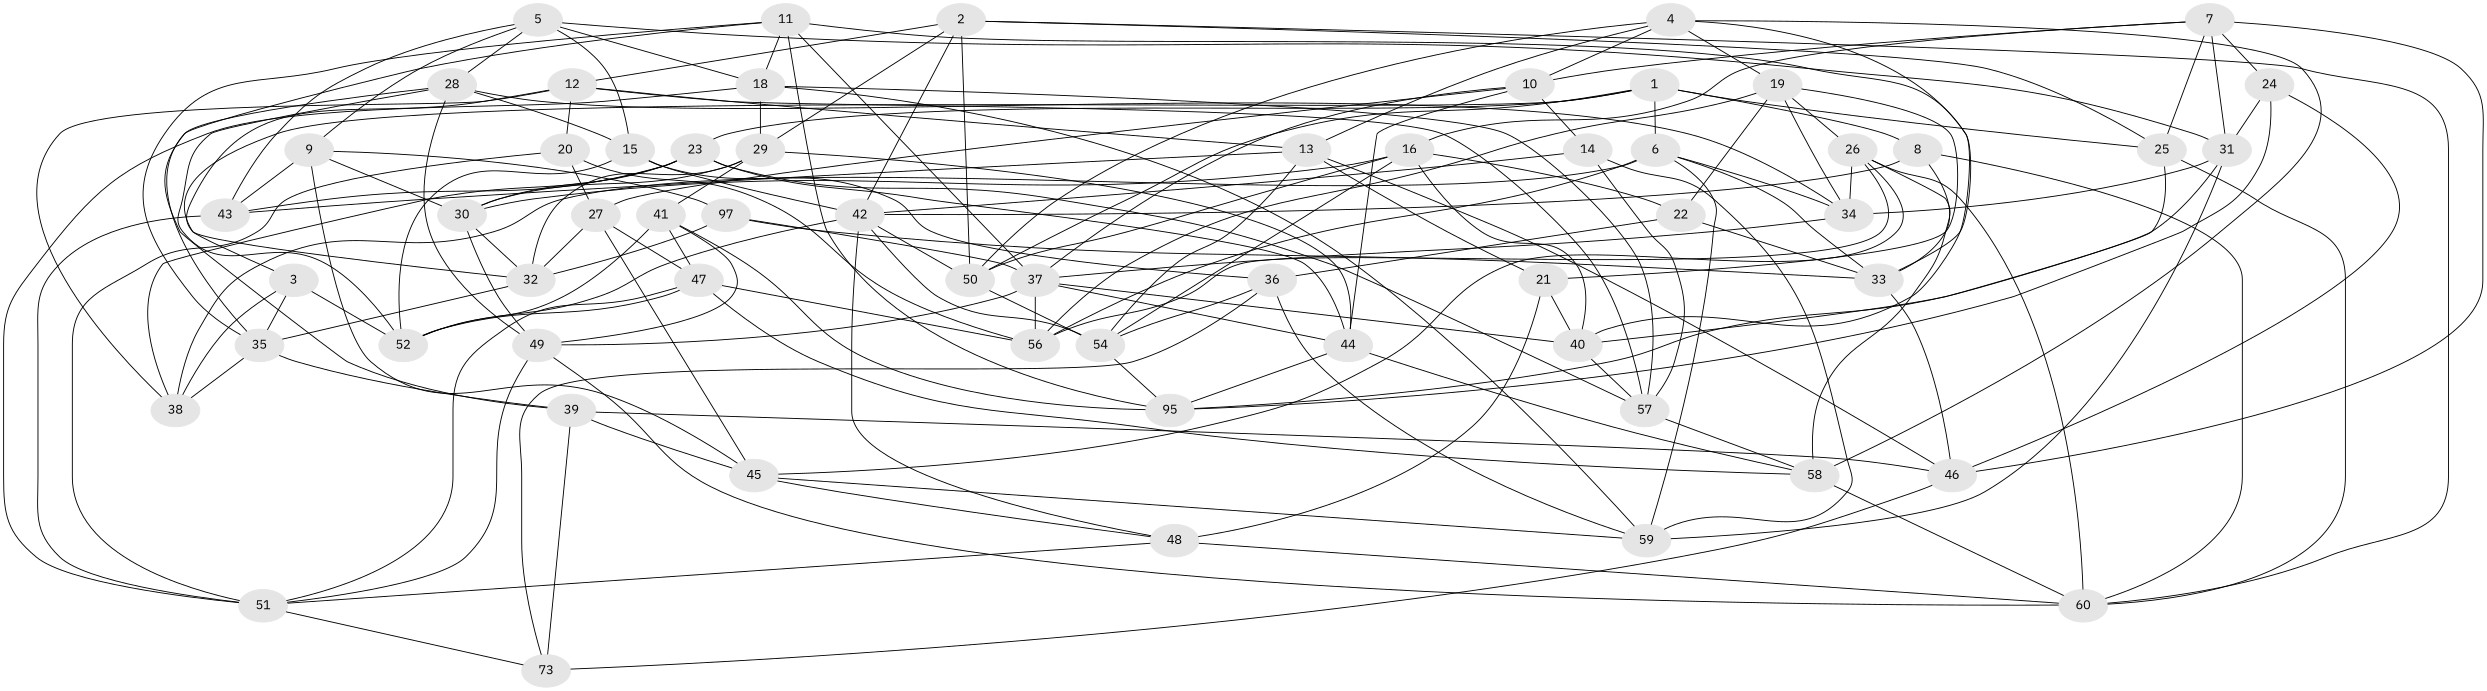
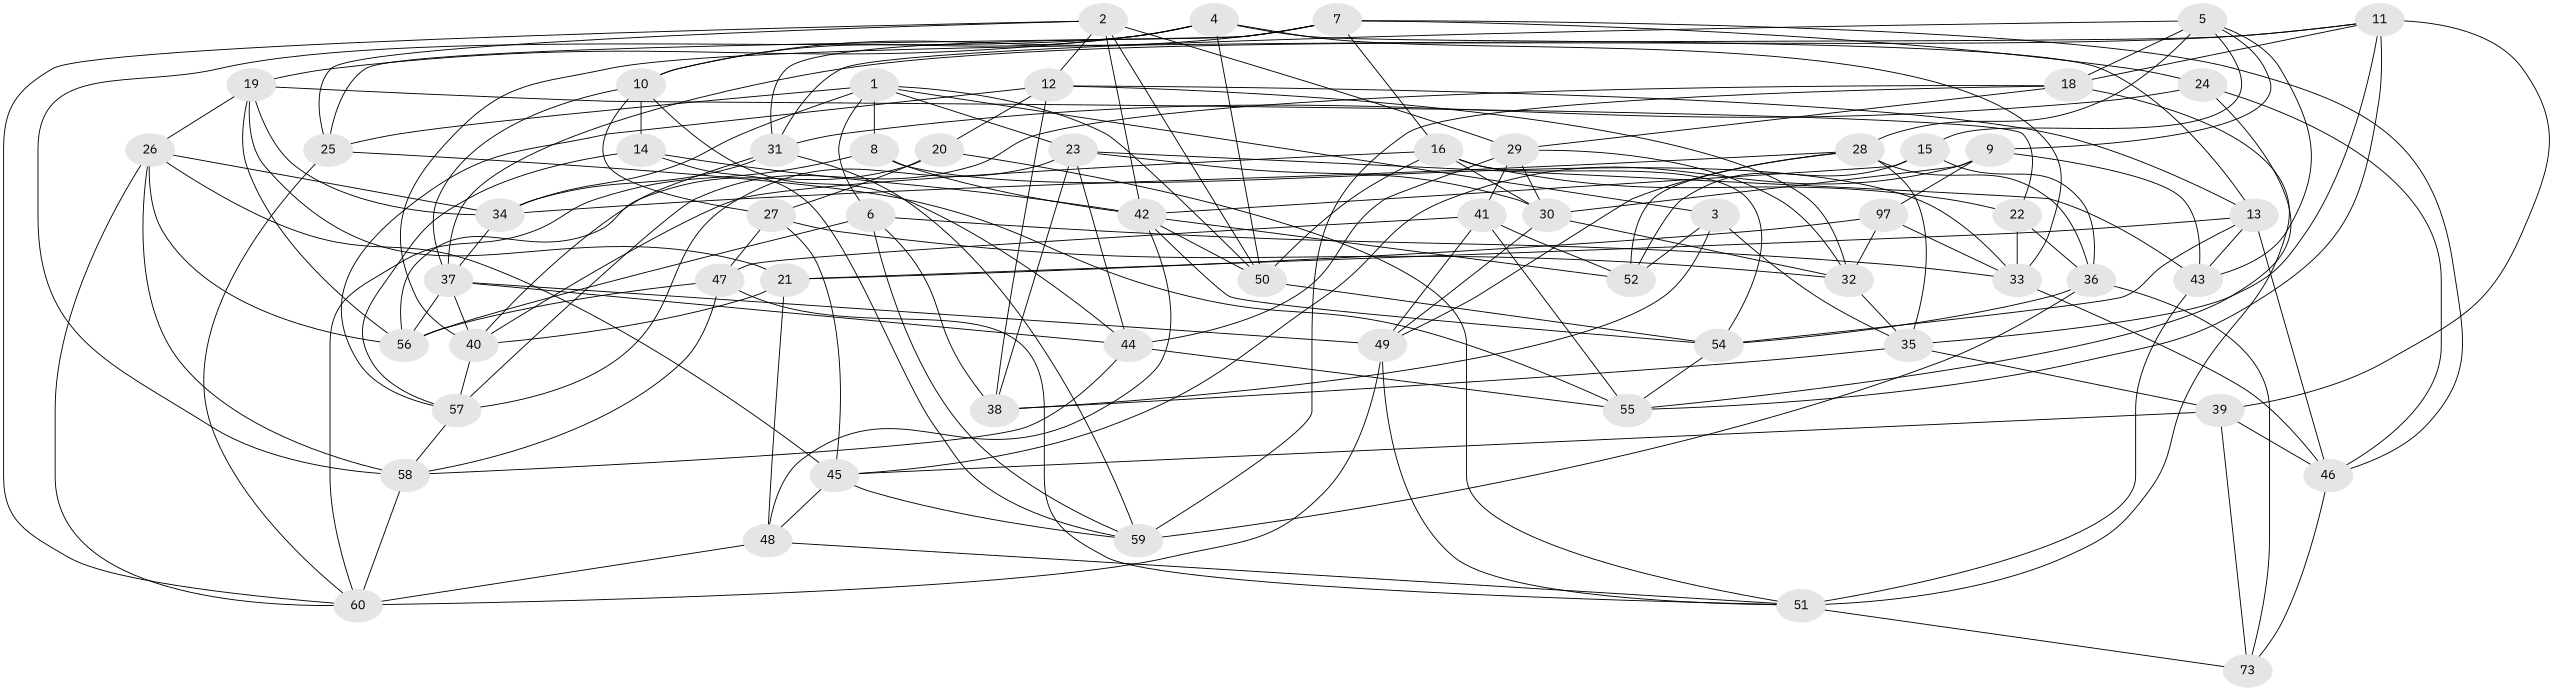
edge "28" -- "15": now "28" -- "36"
edge "6" -- "34": now "1" -- "34"
edge "97" -- "37": now "97" -- "21"
edge "47" -- "52": removed
node "95": label "95" -> "55"
